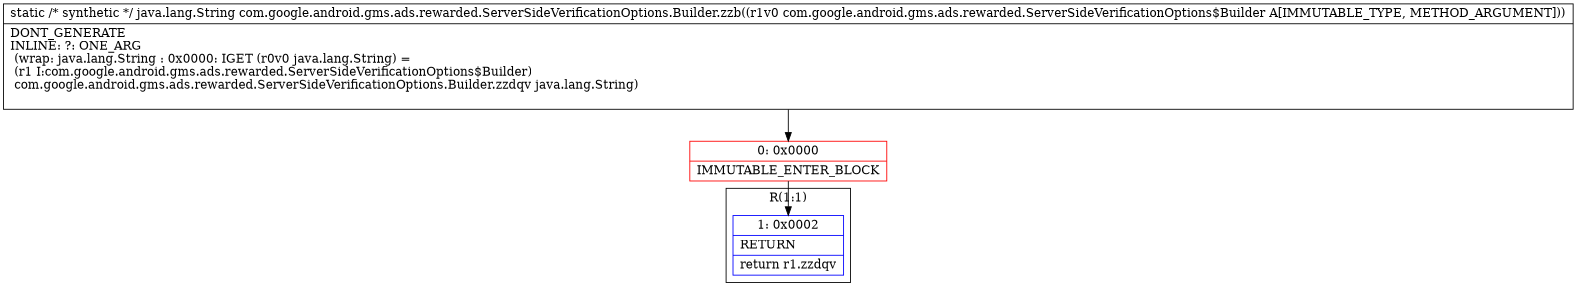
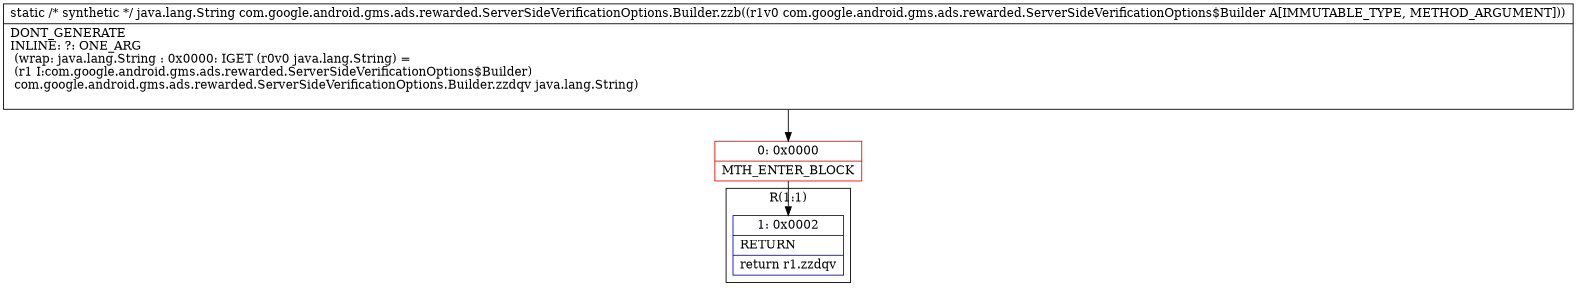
node "0: 0x0000": text "IMMUTABLE_ENTER_BLOCK" -> "MTH_ENTER_BLOCK"
